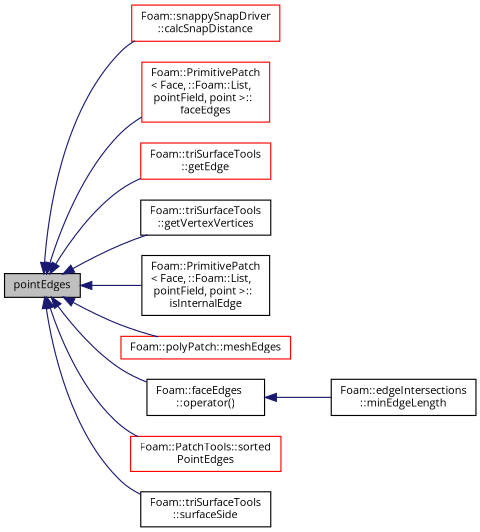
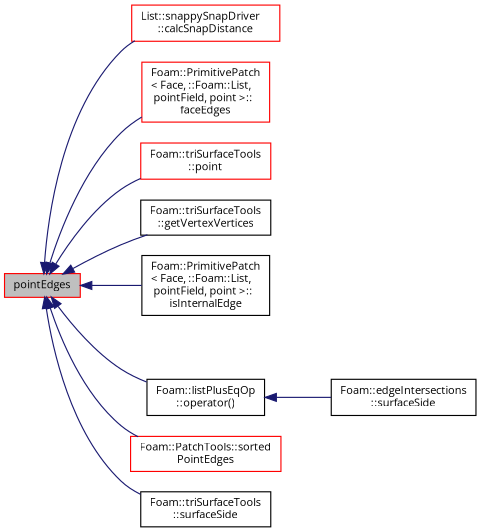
node "Foam::snappySnapDriver ::calcSnapDistance": label "Foam::snappySnapDriver ::calcSnapDistance" -> "List::snappySnapDriver ::calcSnapDistance"
node "Foam::triSurfaceTools ::getEdge": label "Foam::triSurfaceTools ::getEdge" -> "Foam::triSurfaceTools ::point"
node "pointEdges": color black -> red
node "Foam::polyPatch::meshEdges": removed
node "Foam::faceEdges ::operator()": label "Foam::faceEdges ::operator()" -> "Foam::listPlusEqOp ::operator()"
node "Foam::edgeIntersections ::minEdgeLength": label "Foam::edgeIntersections ::minEdgeLength" -> "Foam::edgeIntersections ::surfaceSide"
